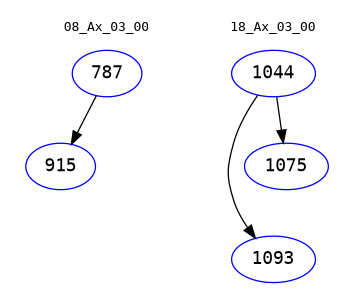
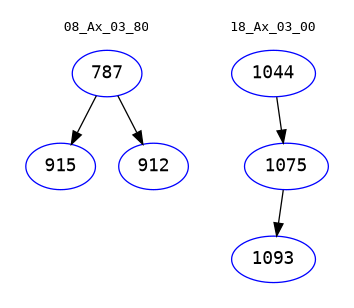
cluster "08_Ax_03_00": label "08_Ax_03_00" -> "08_Ax_03_80"
edge "1044" -> "1093": now "1075" -> "1093"
node "912": added
